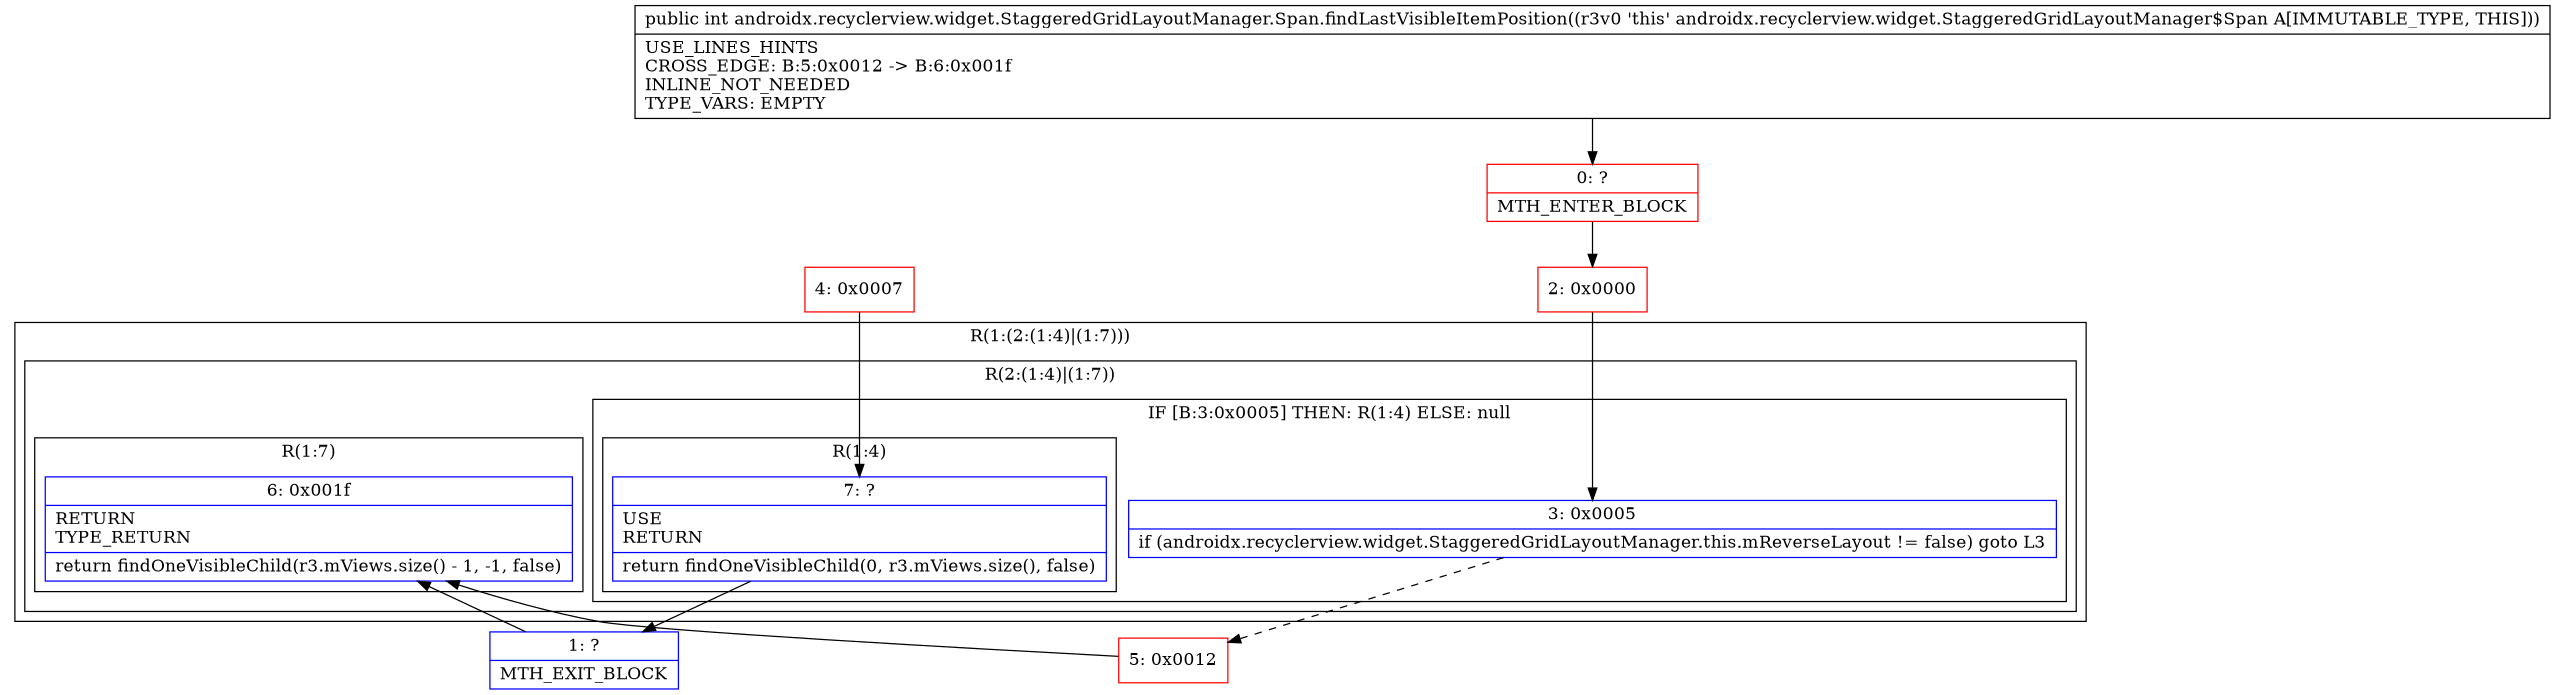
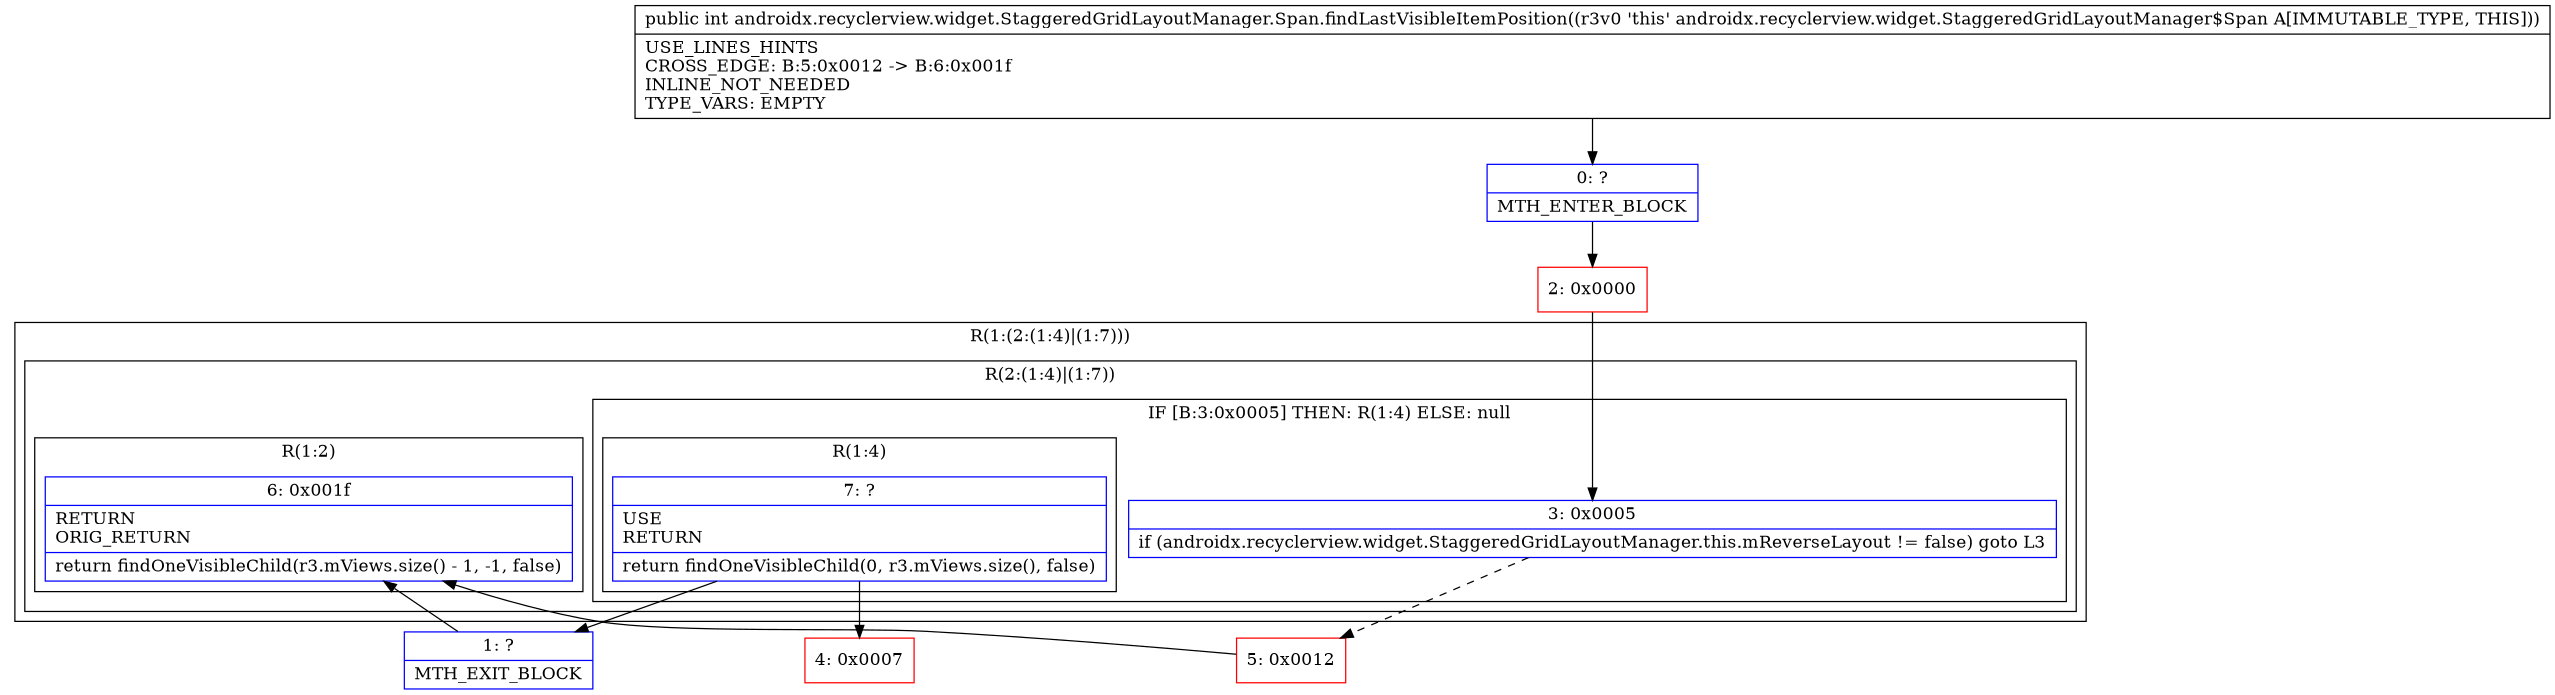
node "0: ?": color red -> blue
edge "4: 0x0007" -> "7: ?": reversed
cluster "R(1:7)": label "R(1:7)" -> "R(1:2)"
node "6: 0x001f": text "TYPE_RETURN" -> "ORIG_RETURN"
